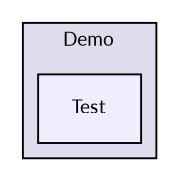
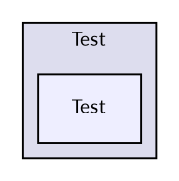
cluster "Demo": label "Demo" -> "Test"
